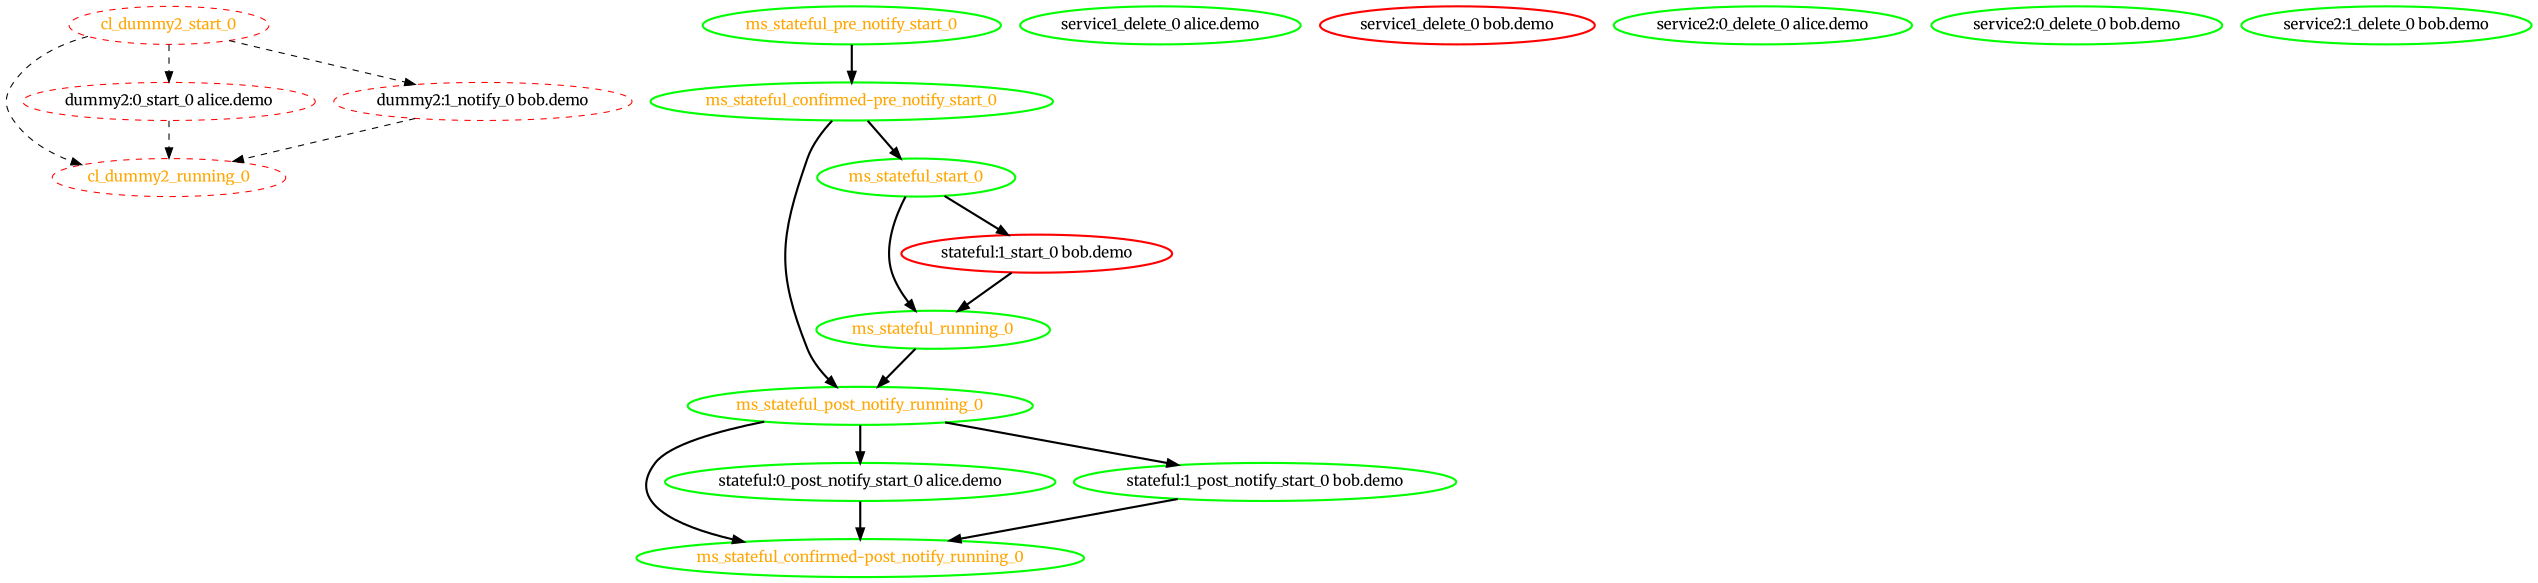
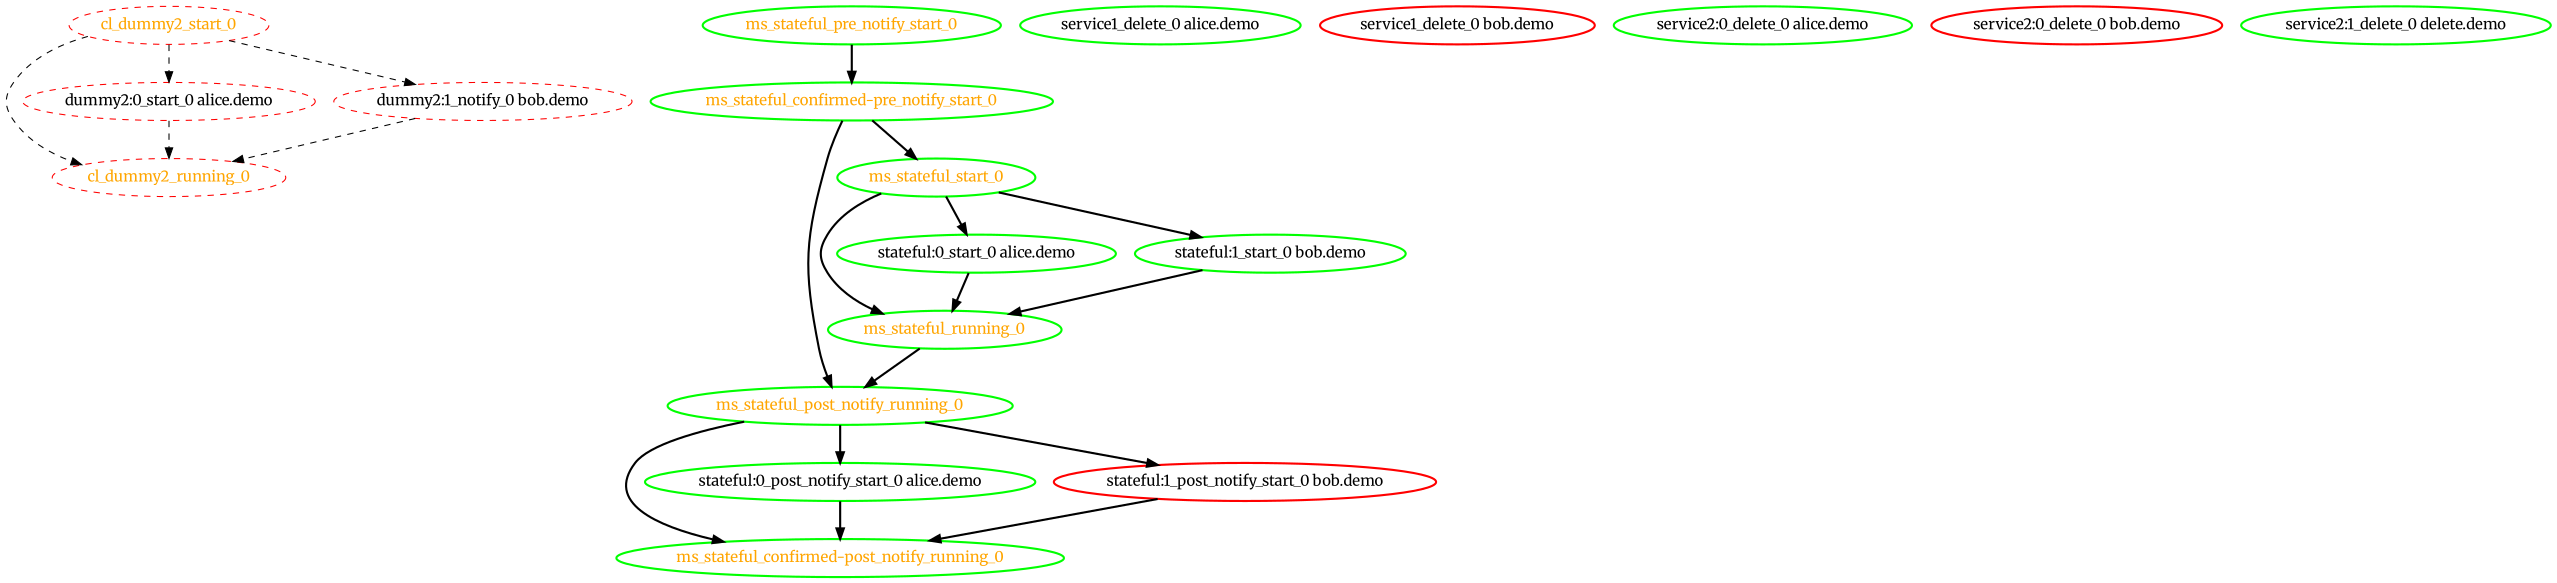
node "service2:0_delete_0 bob.demo": color green -> red
node "service2:1_delete_0 bob.demo": label "service2:1_delete_0 bob.demo" -> "service2:1_delete_0 delete.demo"
node "stateful:0_start_0 alice.demo": added
node "stateful:1_start_0 bob.demo": color red -> green
node "stateful:1_post_notify_start_0 bob.demo": color green -> red
